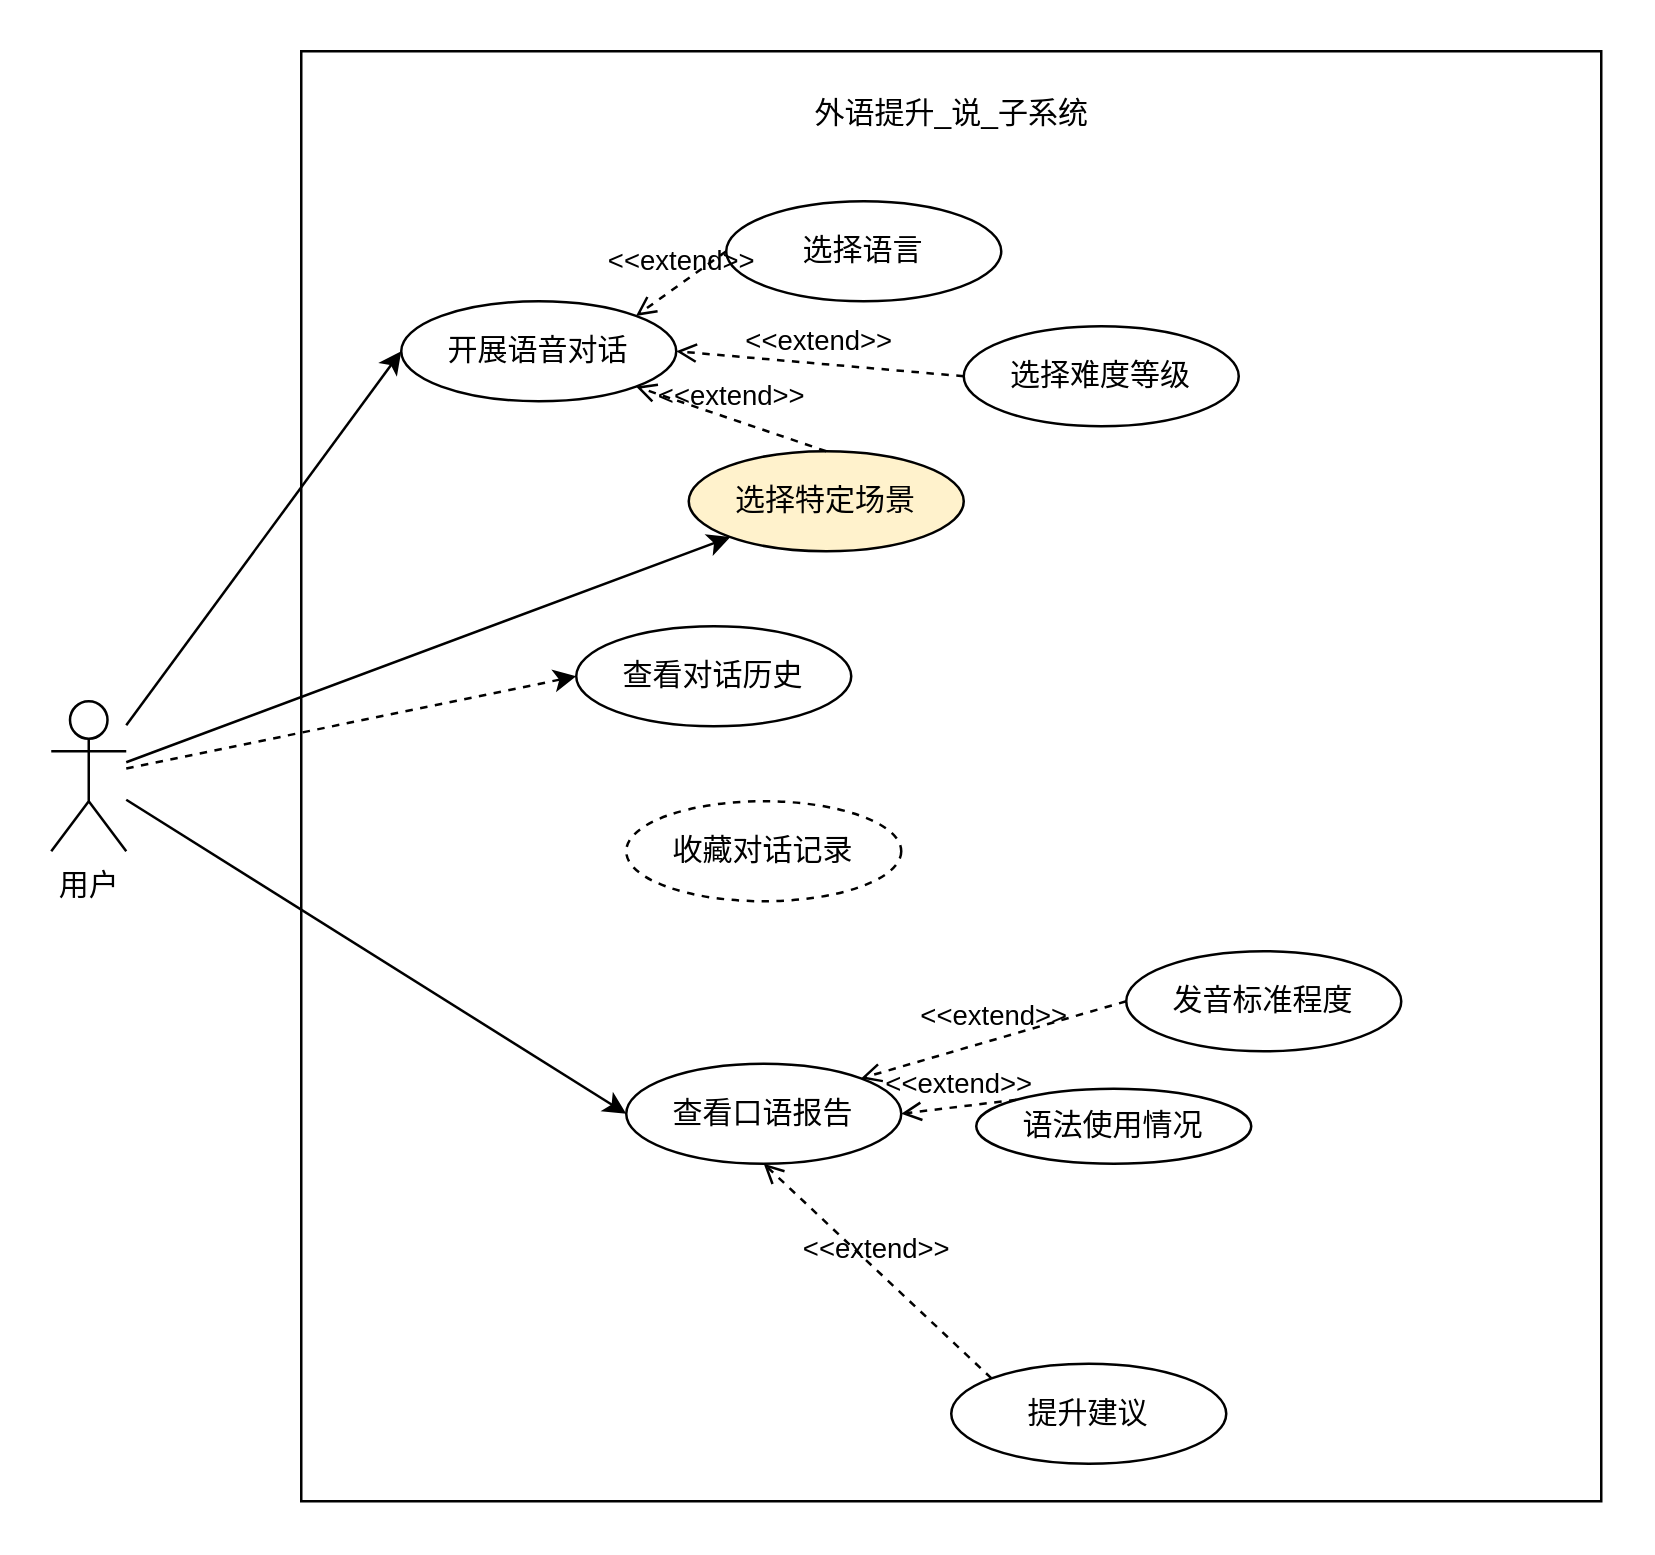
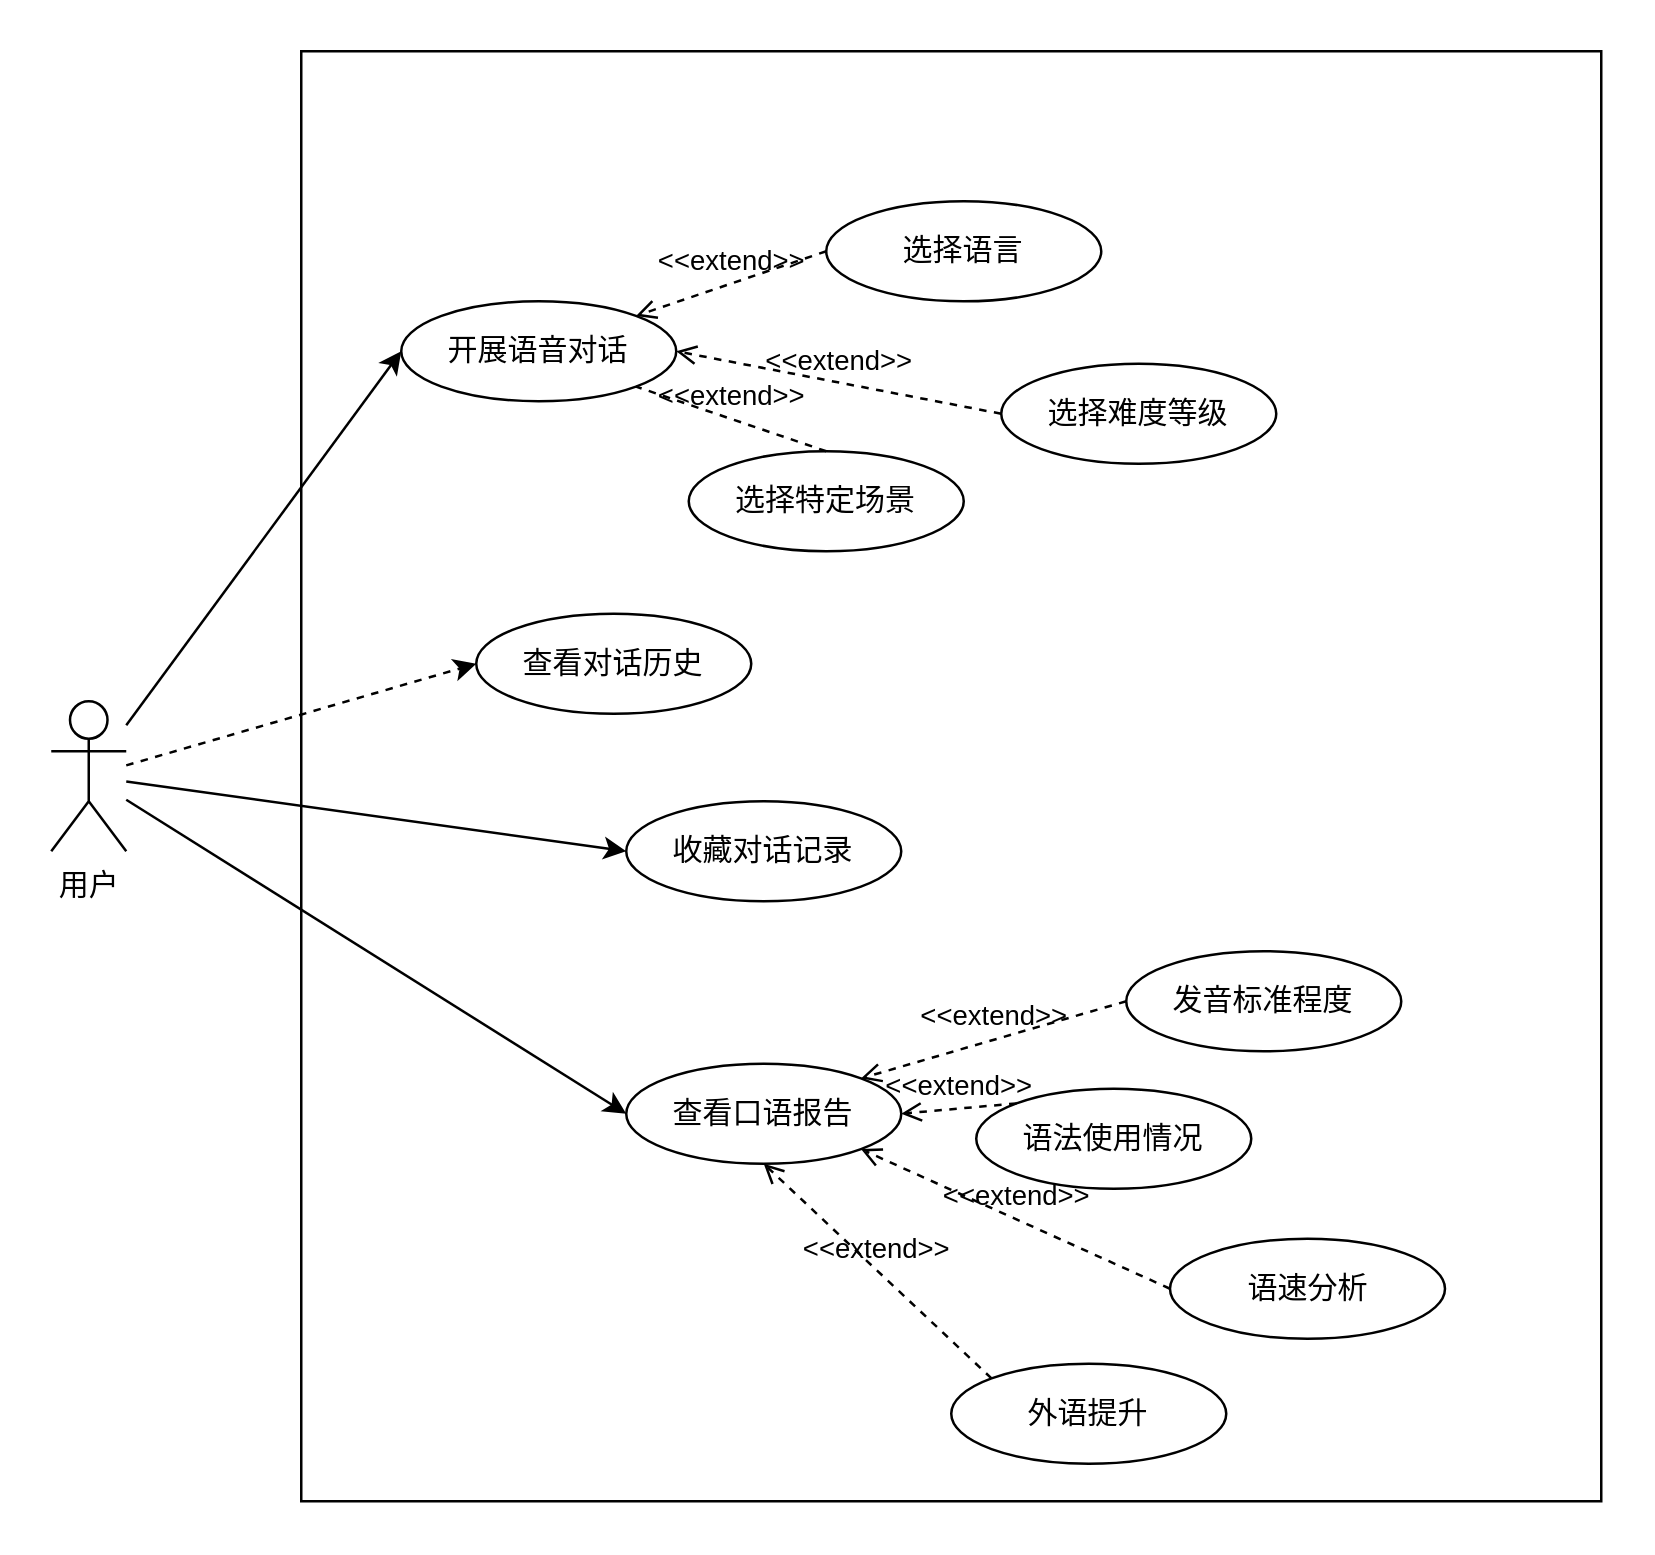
node "外语提升_说_子系统": removed
node "选择语言": moved (864, 251) -> (964, 251)
node "选择难度等级": moved (1101, 376) -> (1139, 414)
edge "选择特定场景" -> "开展语音对话": arrowhead open -> none
node "选择特定场景": fillcolor #fff2cc -> #ffffff
edge "用户" -> "选择特定场景": now "用户" -> "收藏对话记录"
node "查看对话历史": moved (714, 676) -> (614, 664)
node "收藏对话记录": style dashed -> solid
node "语法使用情况": size 275x75 -> 275x100
edge "语速分析" -> "查看口语报告": added, label "<<extend>>"
node "语速分析": added
node "提升建议": label "提升建议" -> "外语提升"
